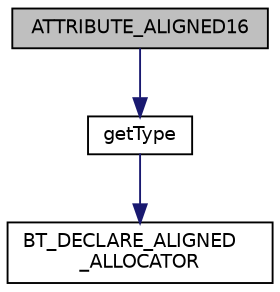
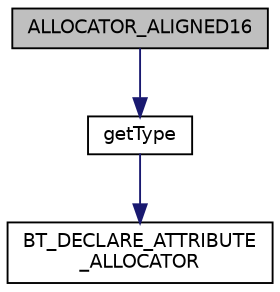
node "ATTRIBUTE_ALIGNED16": label "ATTRIBUTE_ALIGNED16" -> "ALLOCATOR_ALIGNED16"
node "BT_DECLARE_ALIGNED _ALLOCATOR": label "BT_DECLARE_ALIGNED _ALLOCATOR" -> "BT_DECLARE_ATTRIBUTE _ALLOCATOR"
